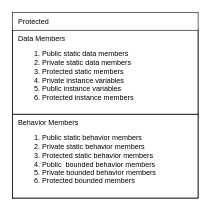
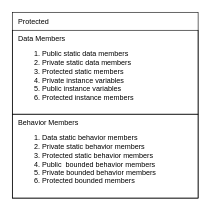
node "Behavior Members Public static behavior members Private static behavior members Protected static behavior members Public bounded behavior members Private bounded behavior members Protected bounded members": label "Behavior Members Public static behavior members Private static behavior members Protected static behavior members Public bounded behavior members Private bounded behavior members Protected bounded members" -> "Behavior Members Data static behavior members Private static behavior members Protected static behavior members Public bounded behavior members Private bounded behavior members Protected bounded members"
